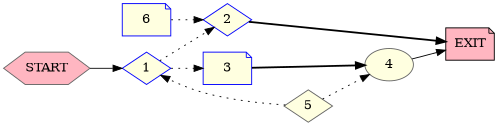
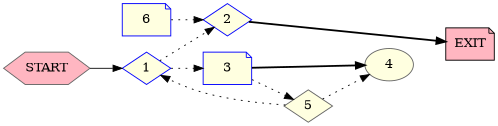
edge "4" -> "EXIT": removed
edge "3" -> "5": added
